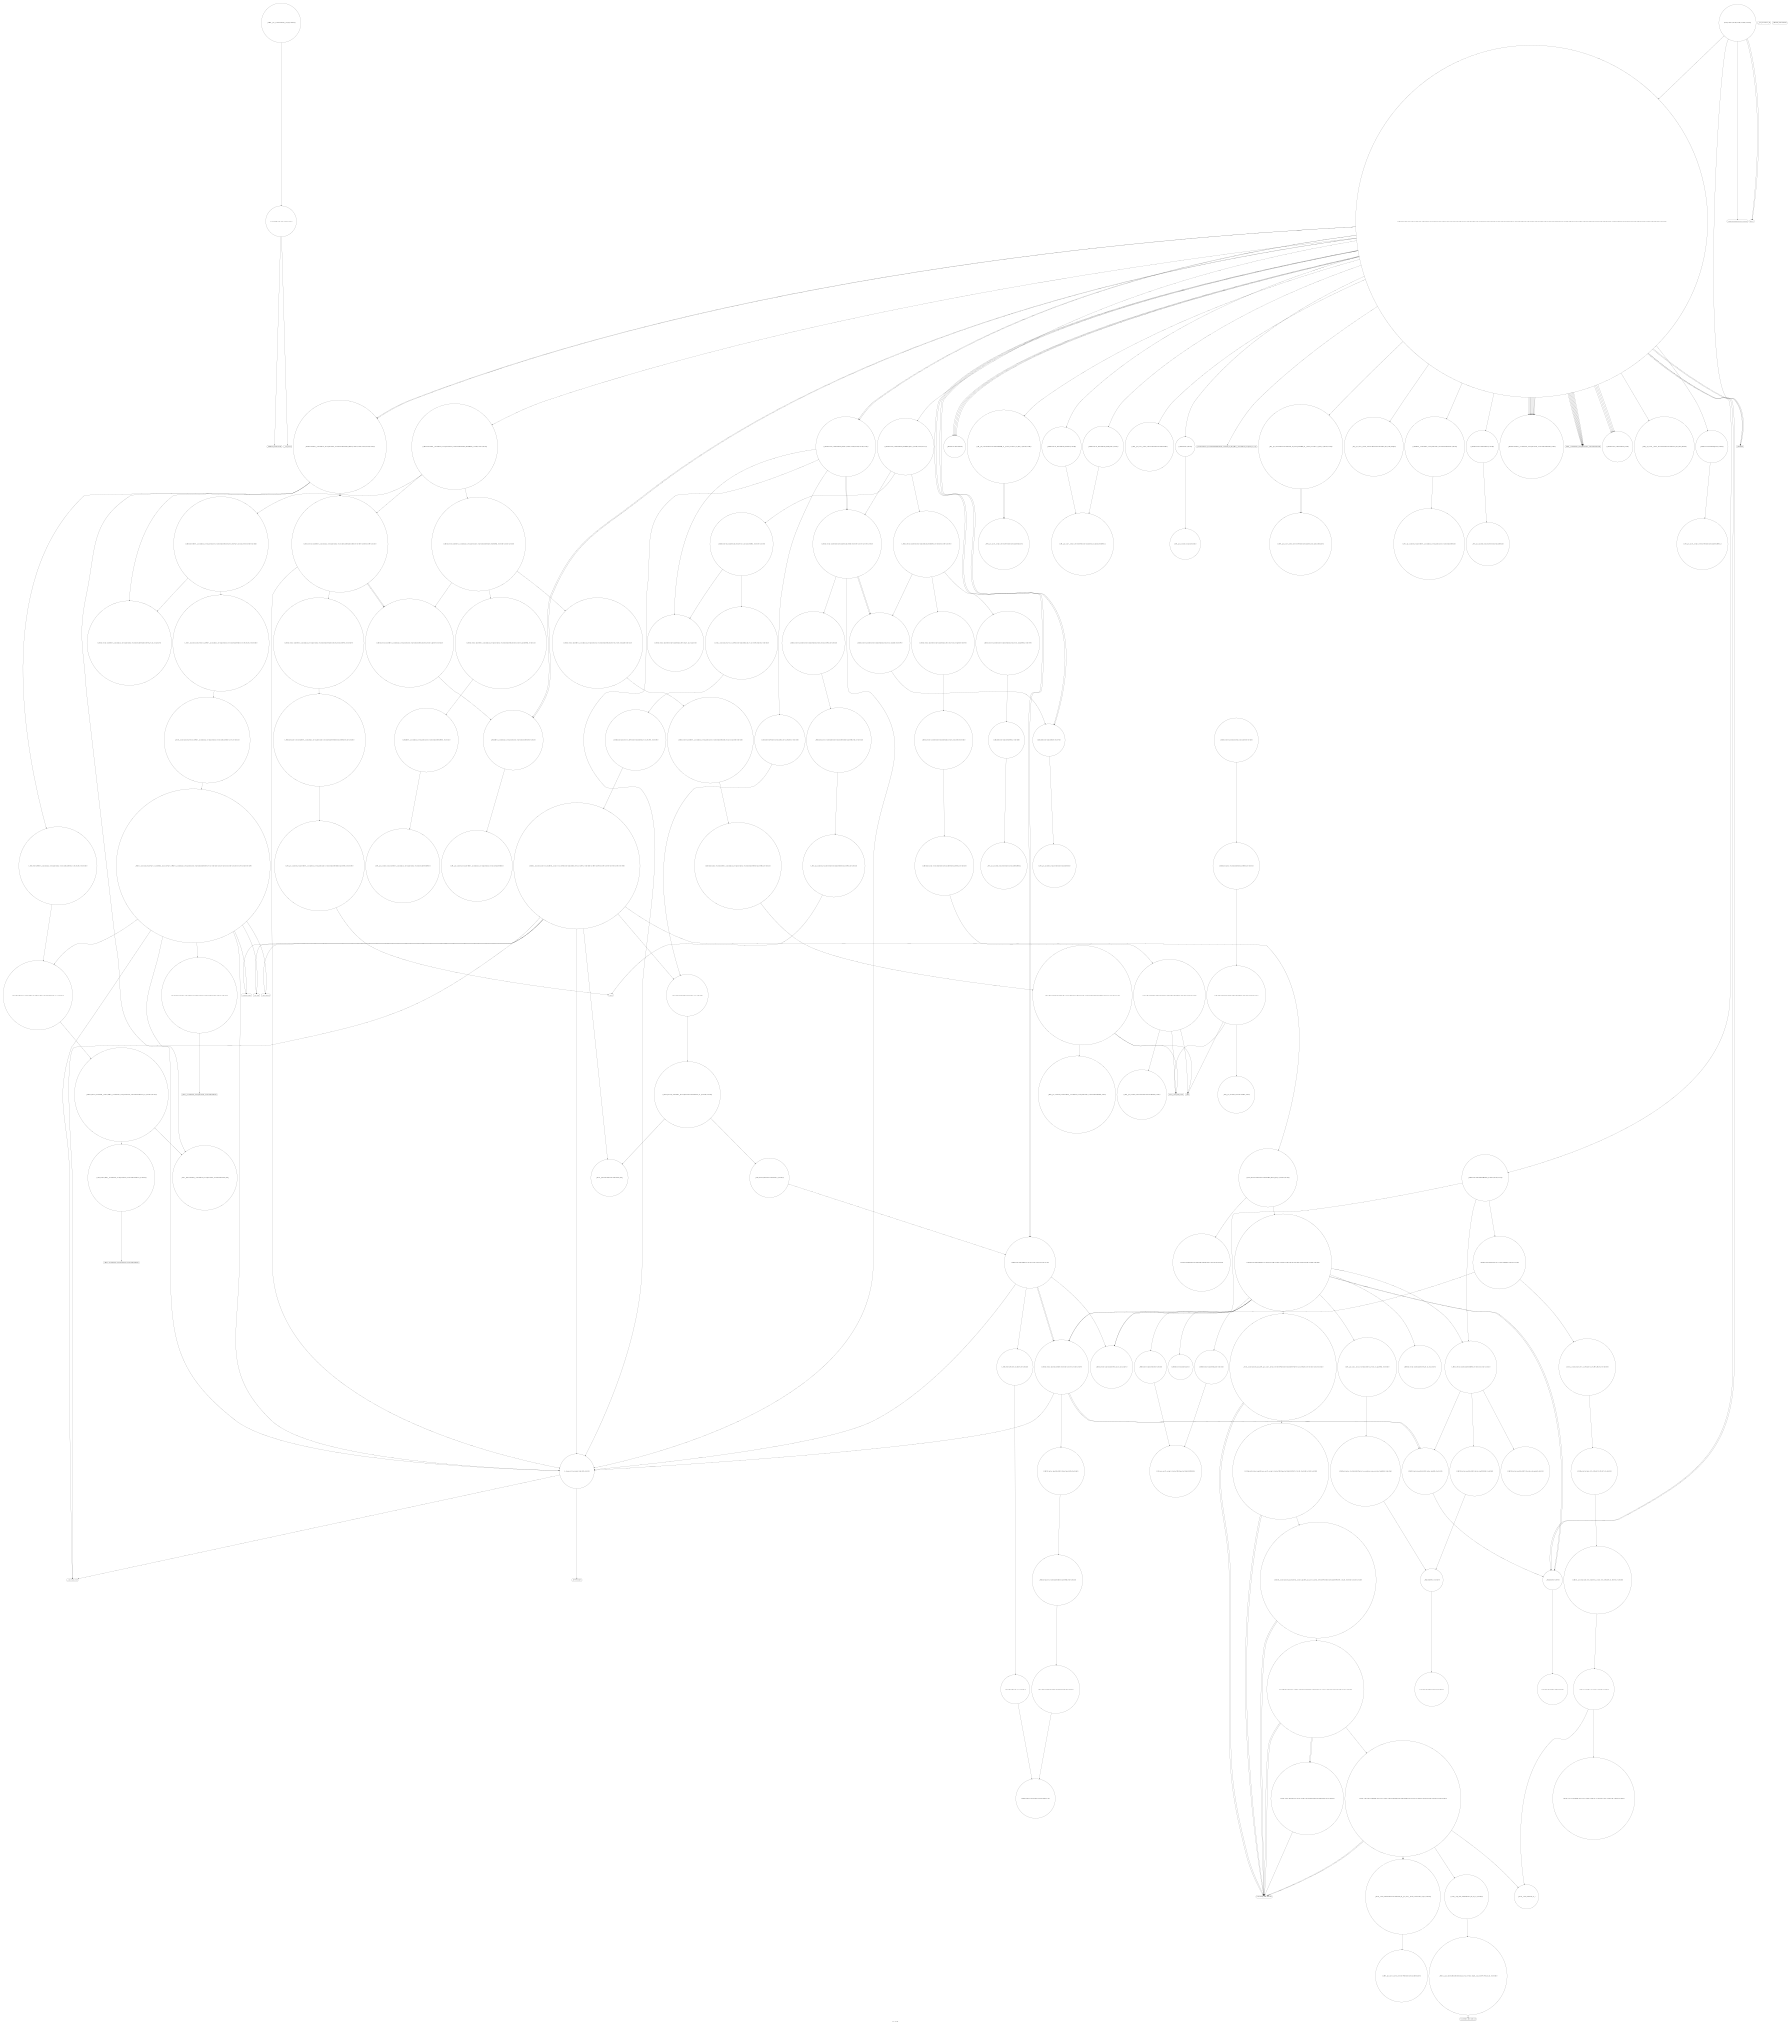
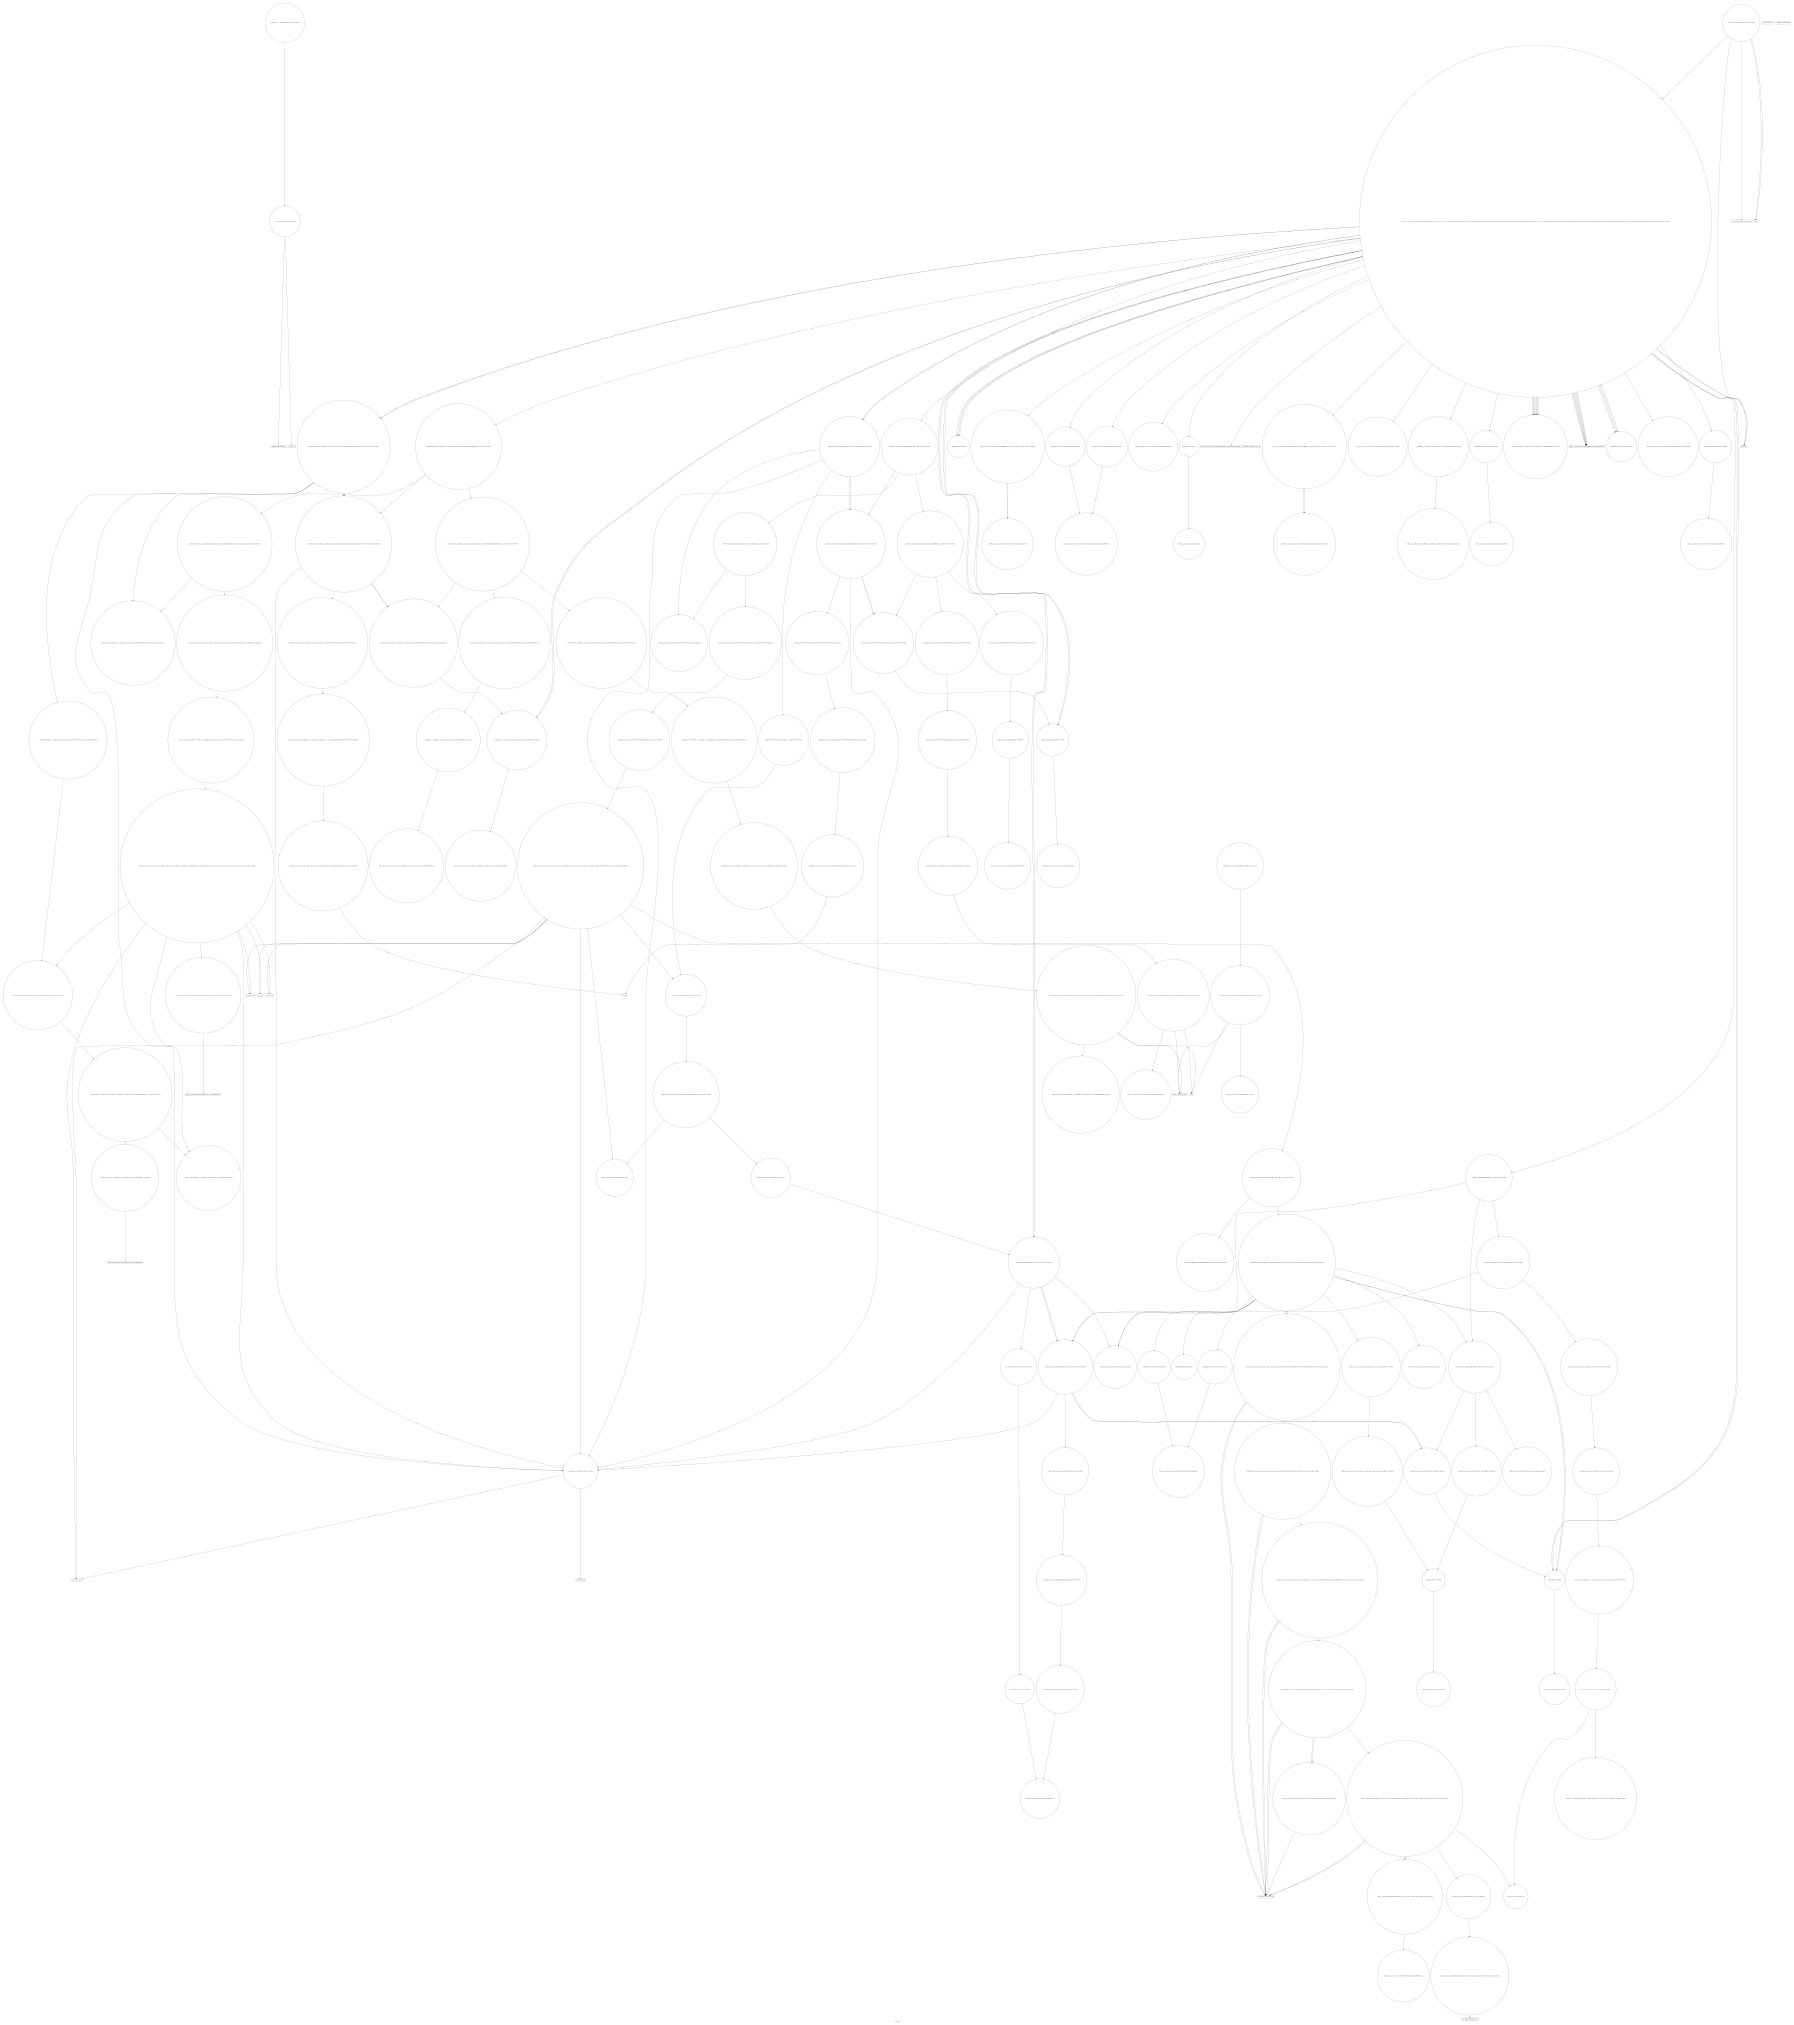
node "{_ZNSt12_Vector_baseIiSaIiEE11_M_allocateEm|{<s0>153}}": removed
